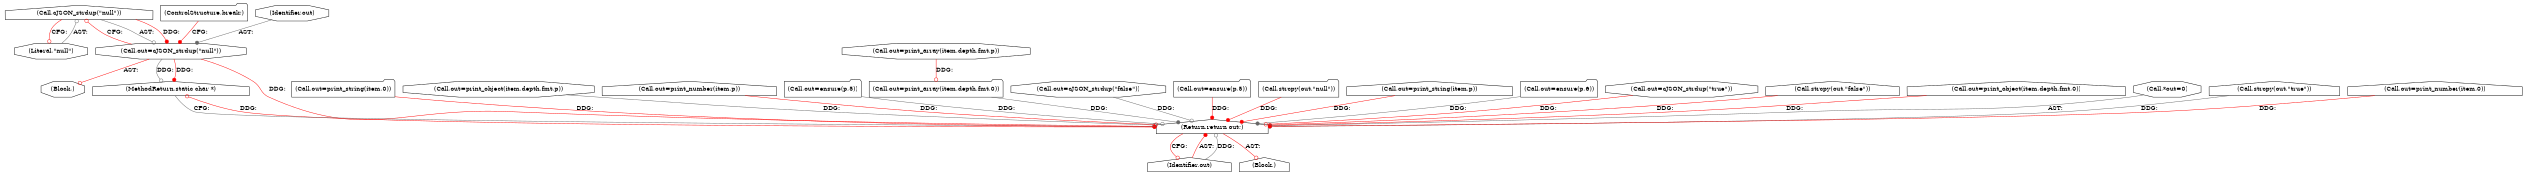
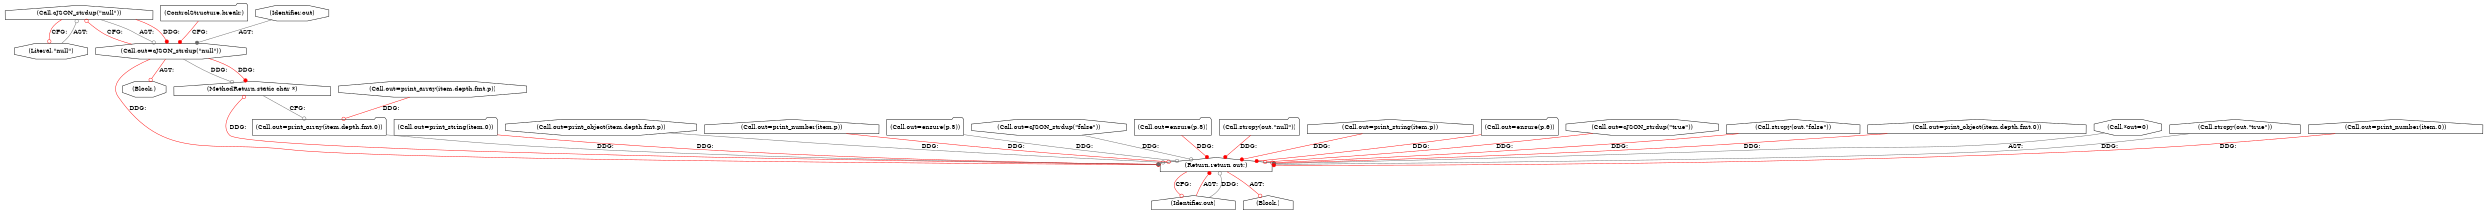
edge "(Call,out=ensure(p,6))" -> "(Return,return out;)": color gray40 -> red
edge "(MethodReturn,static char *)" -> "(Return,return out;)": now "(MethodReturn,static char *)" -> "(Call,out=print_array(item,depth,fmt,0))"
